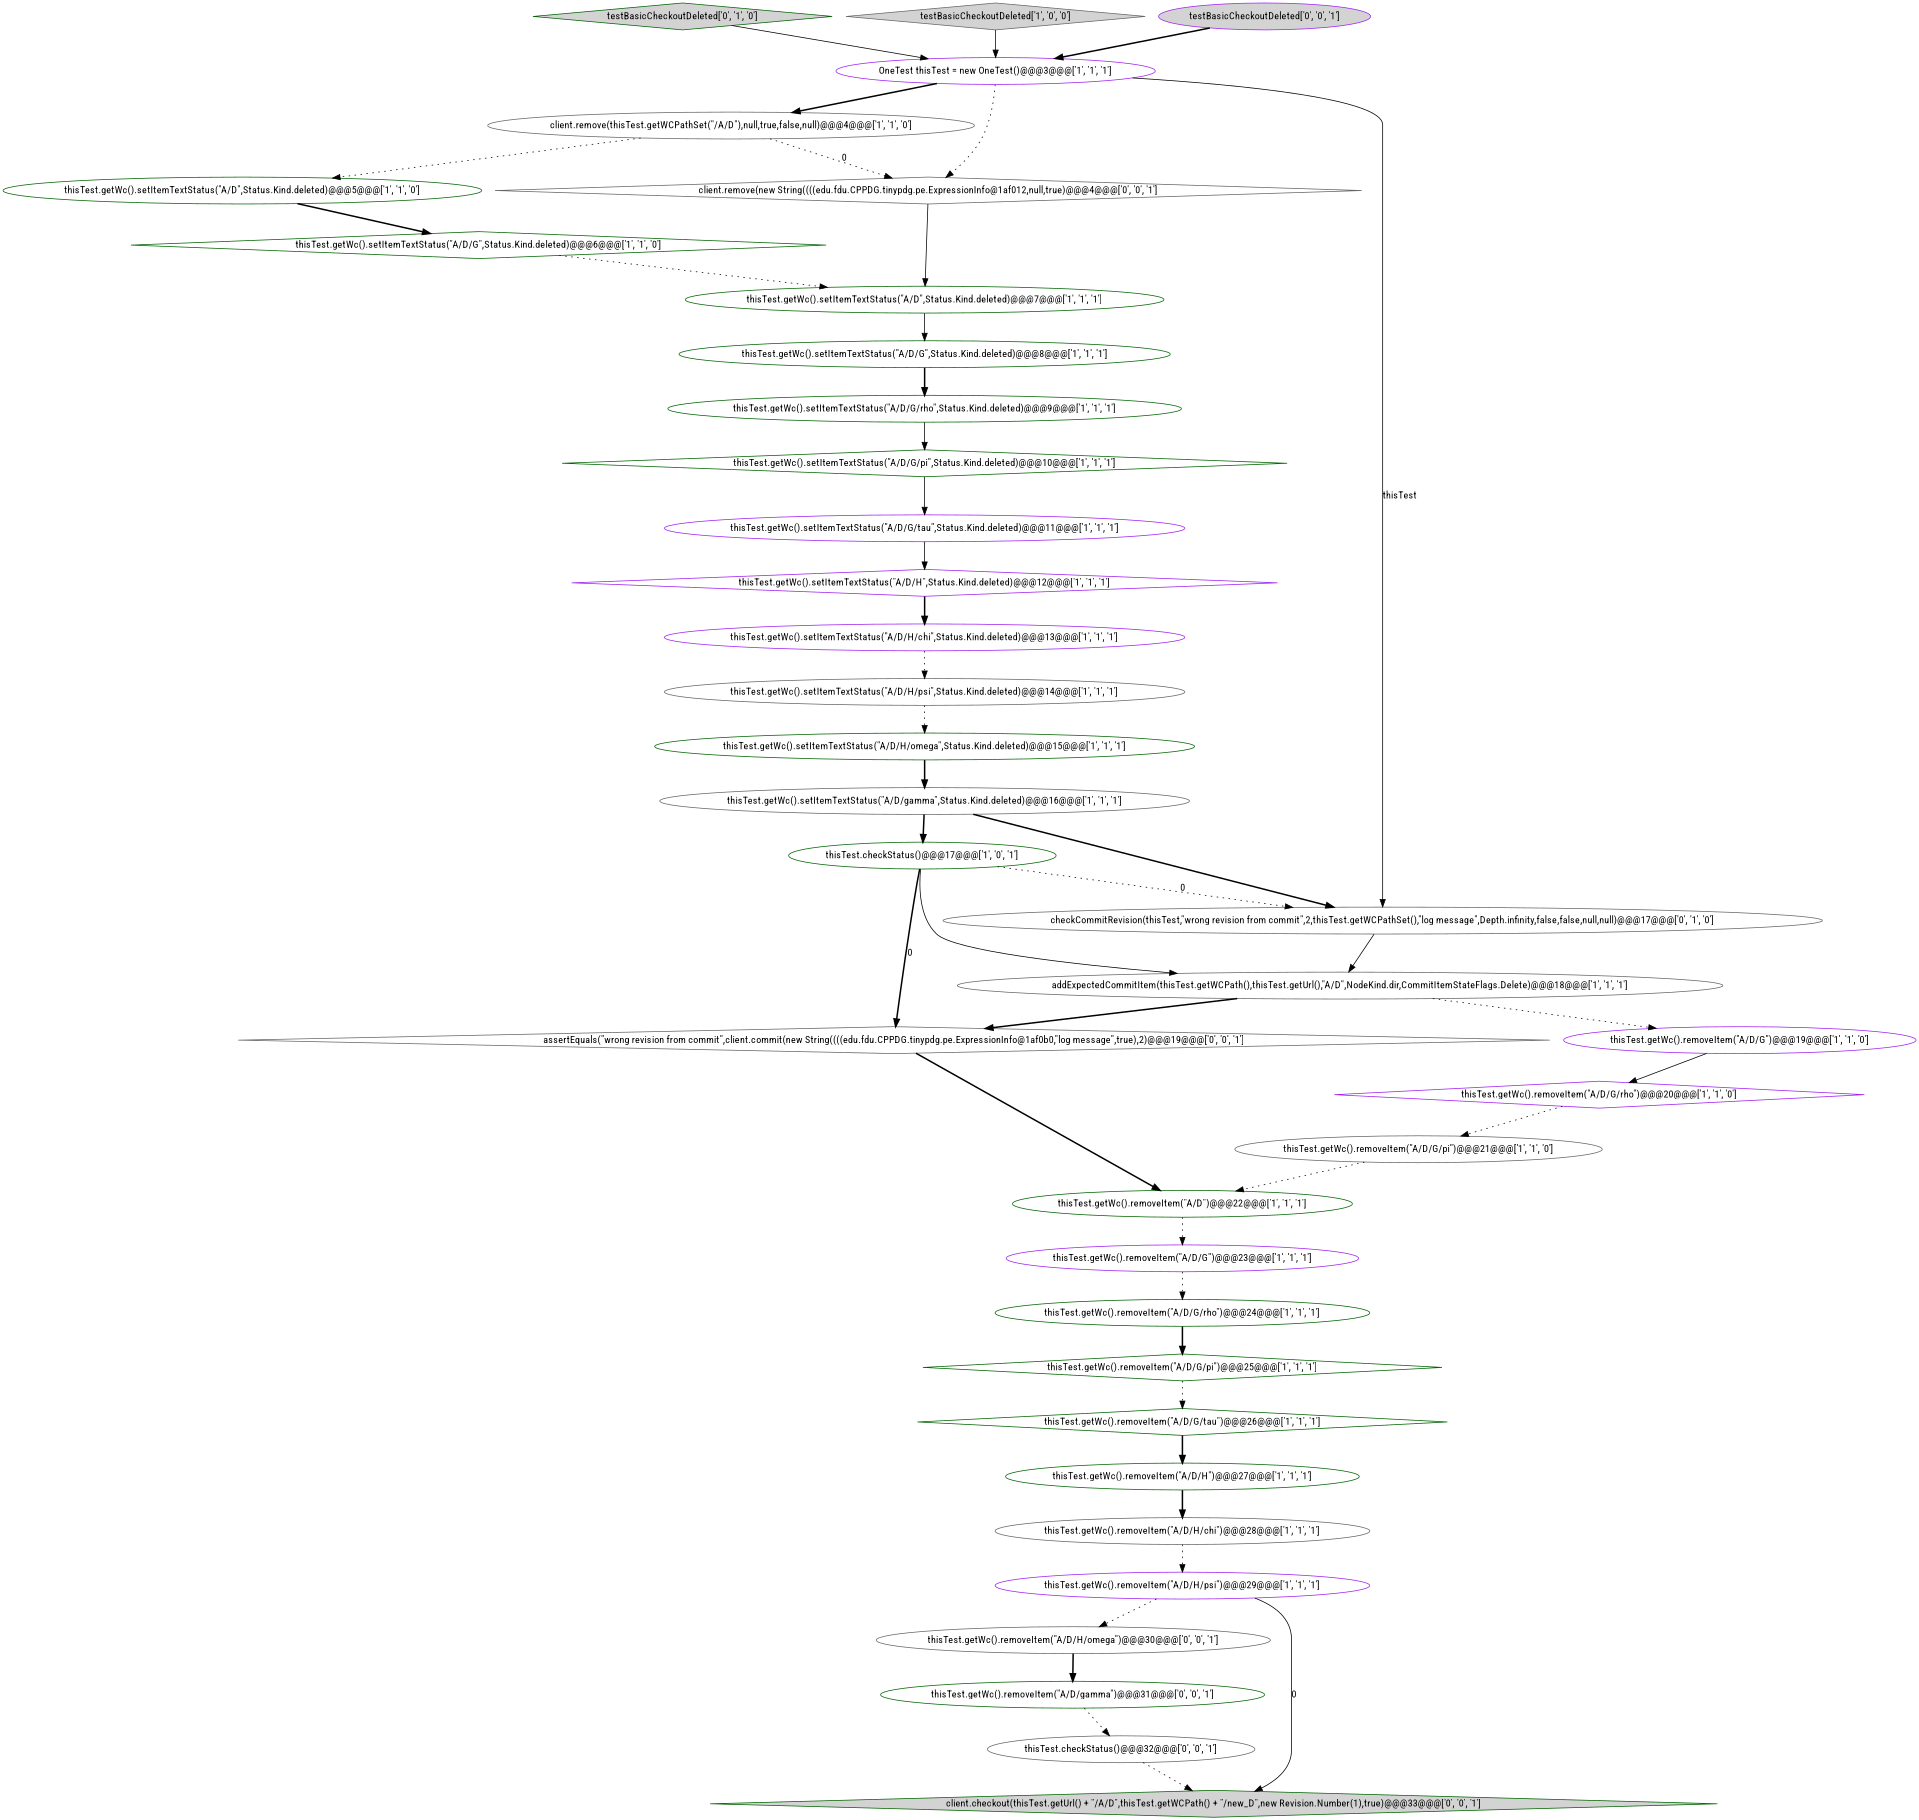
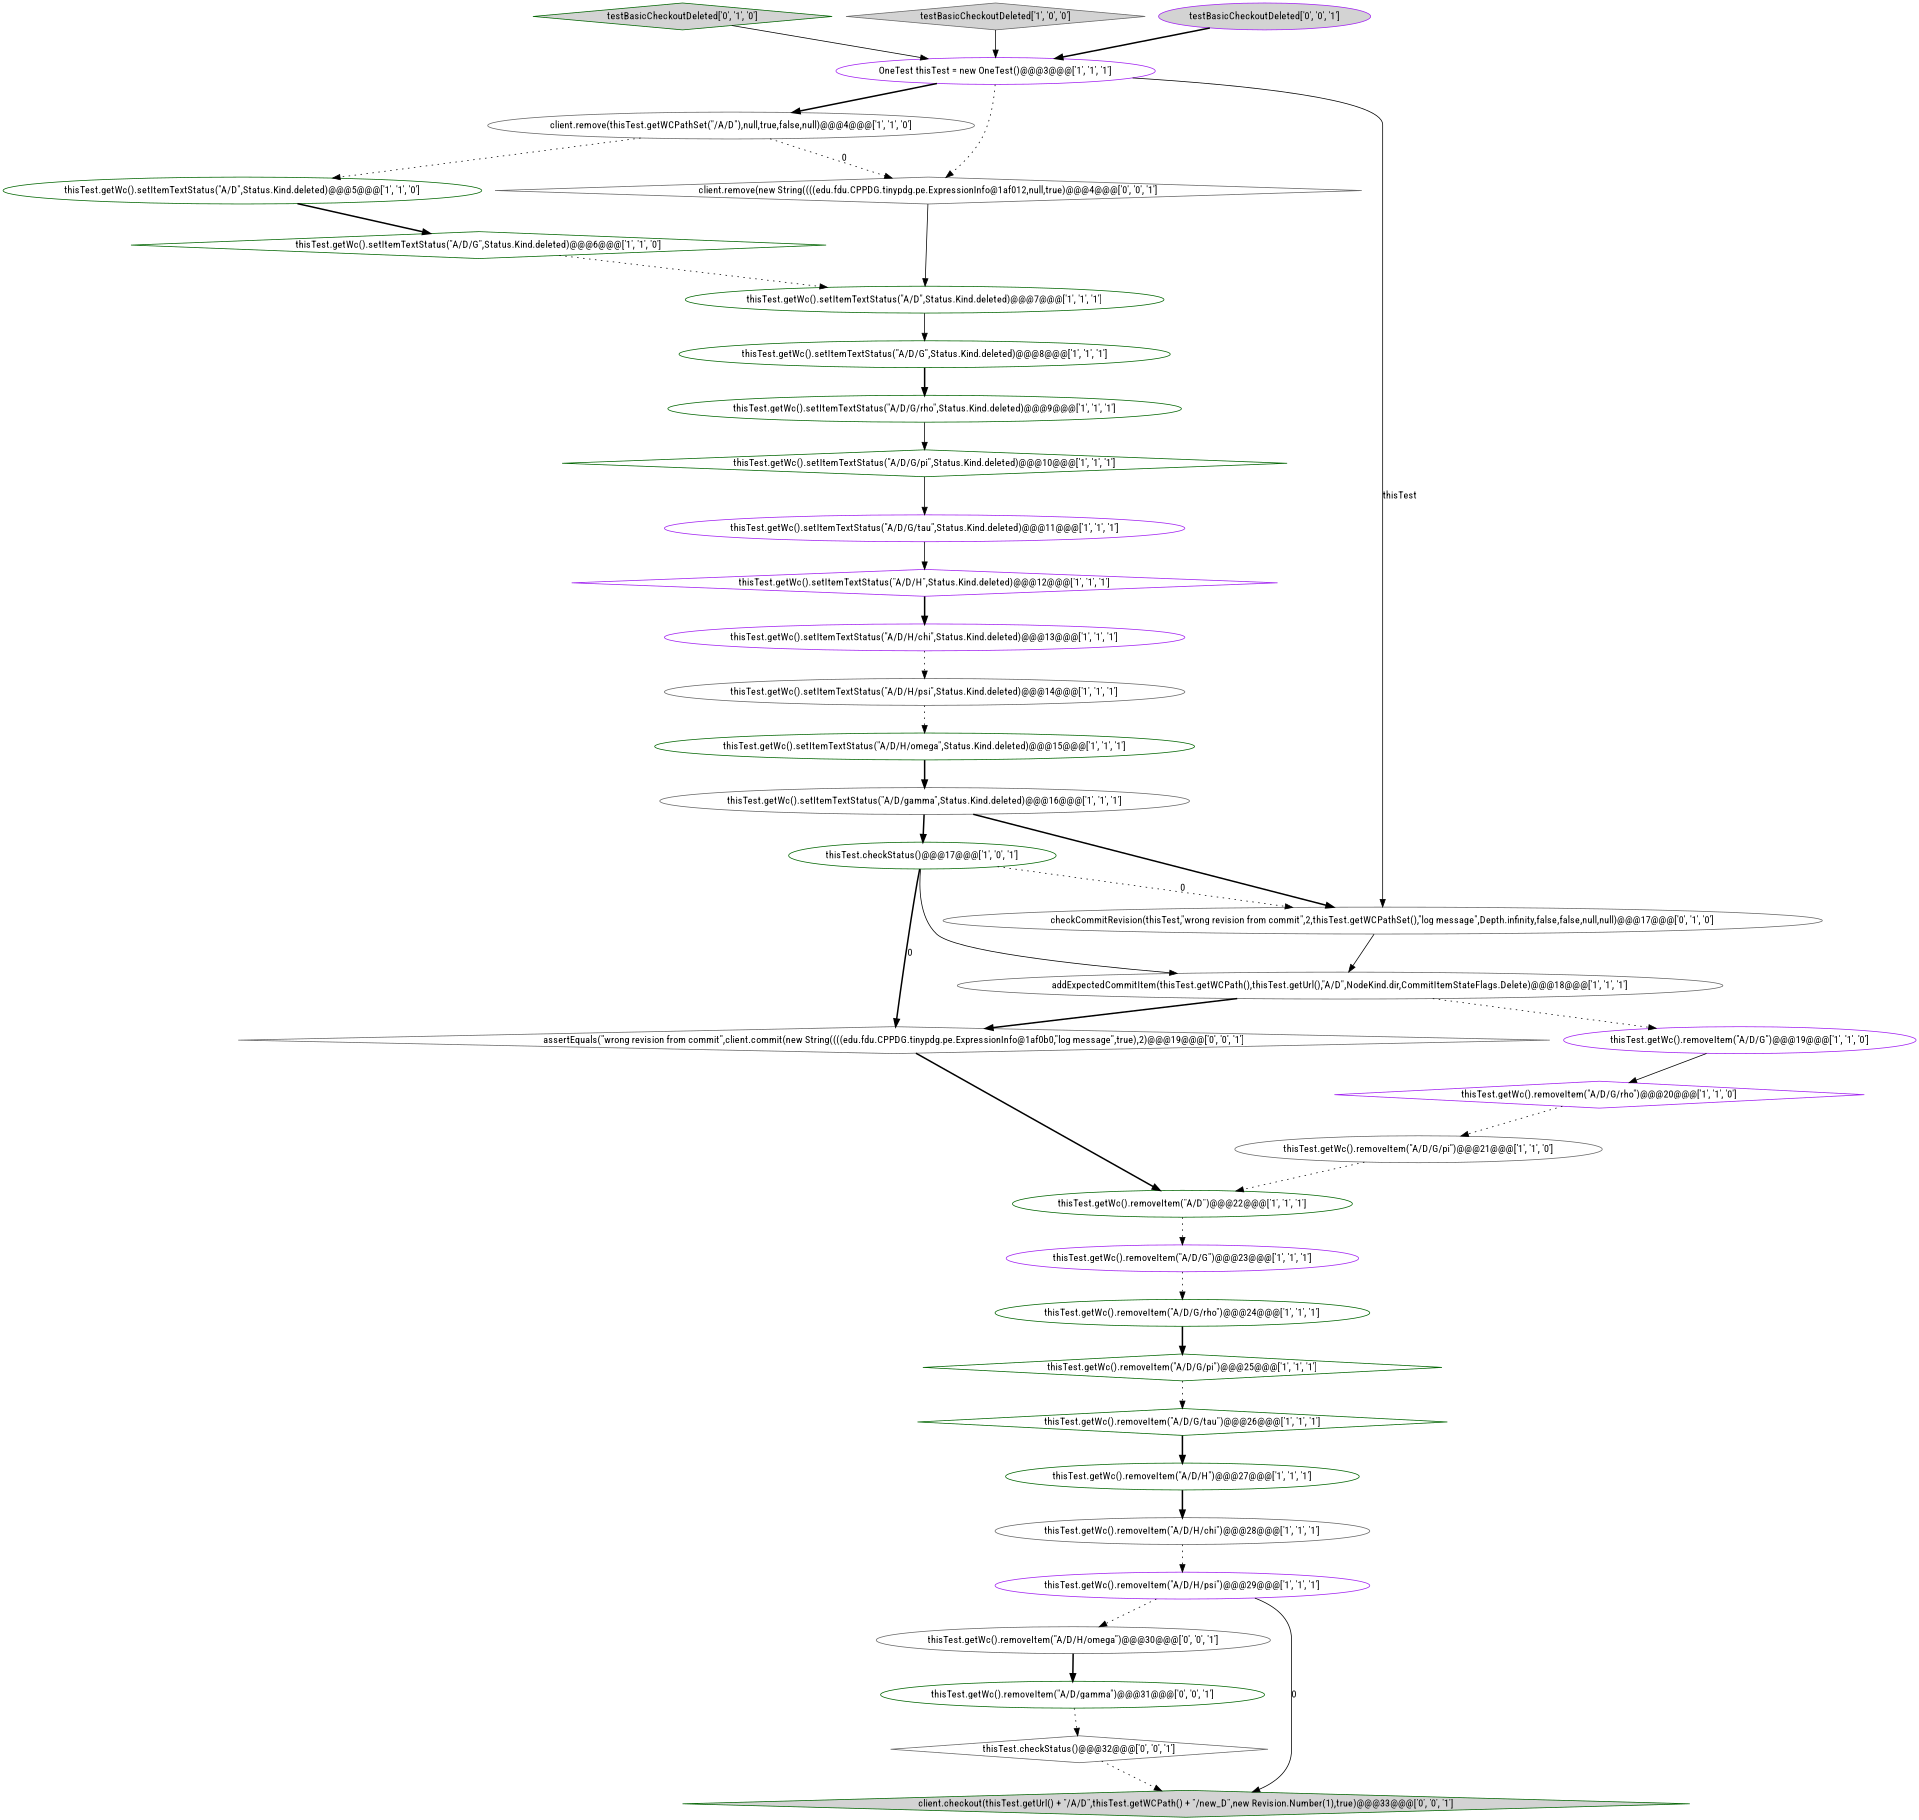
node "thisTest.checkStatus()@@@32@@@['0', '0', '1']": shape ellipse -> diamond
